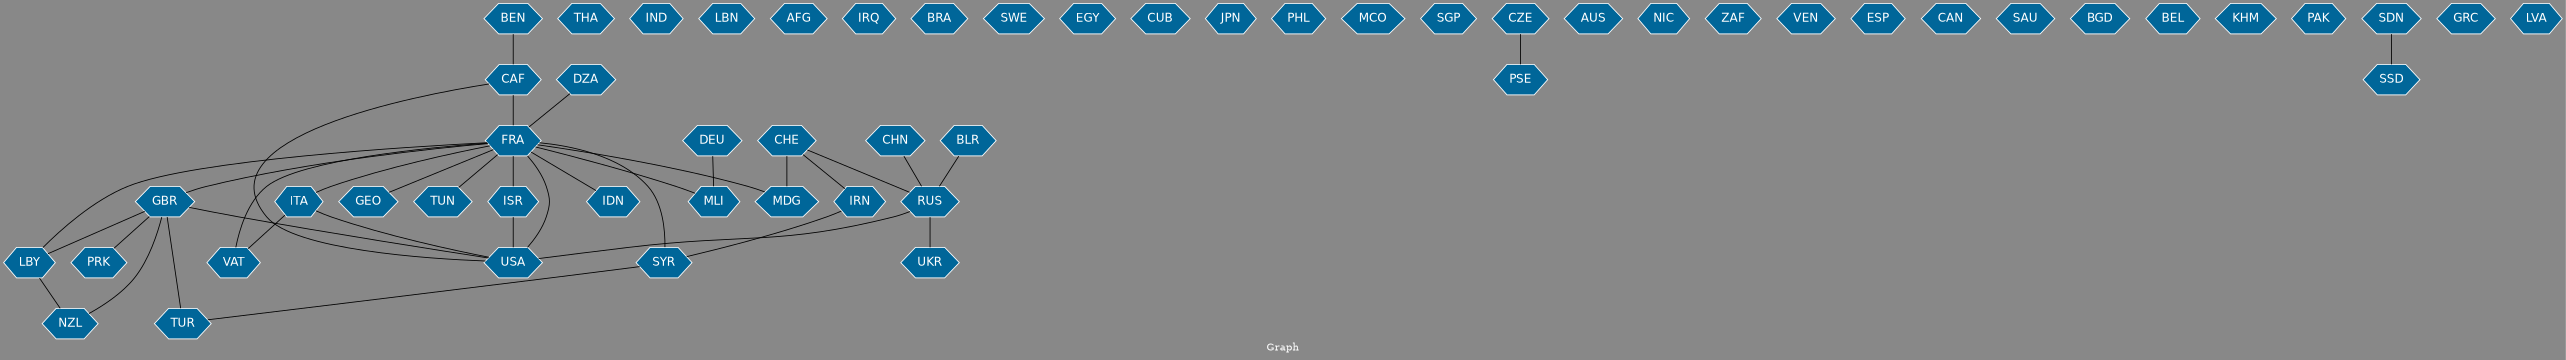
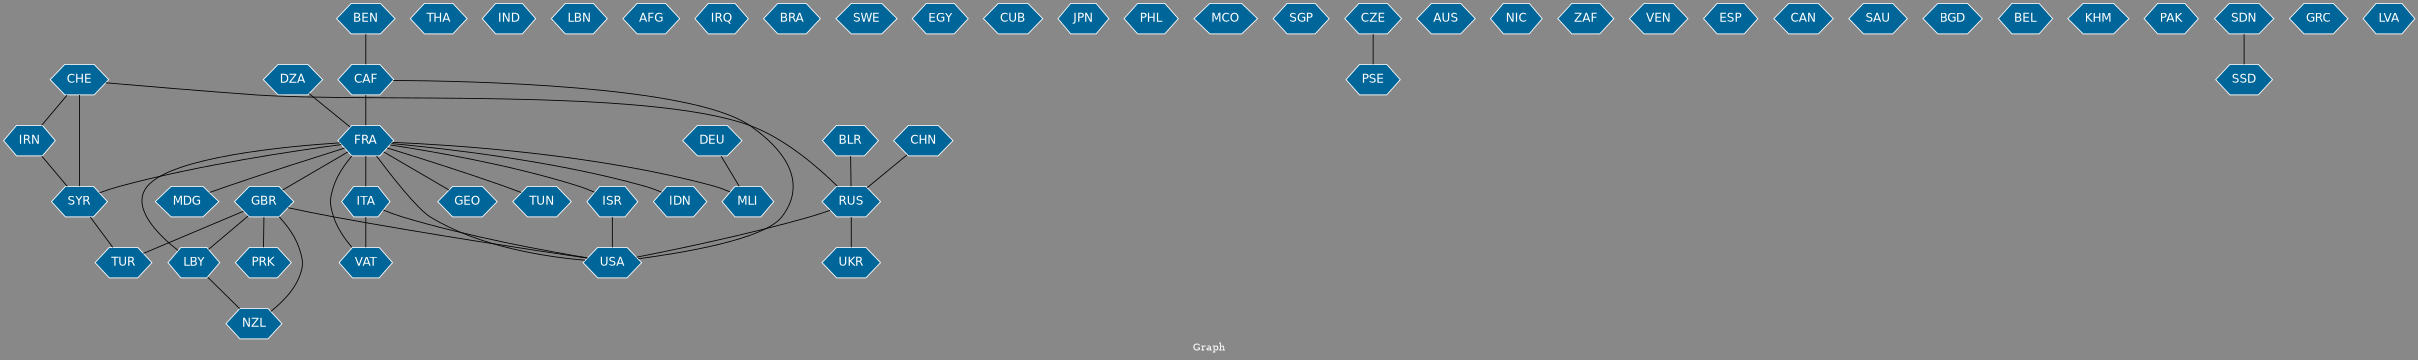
edge "CHE" -- "MDG": now "CHE" -- "SYR"
